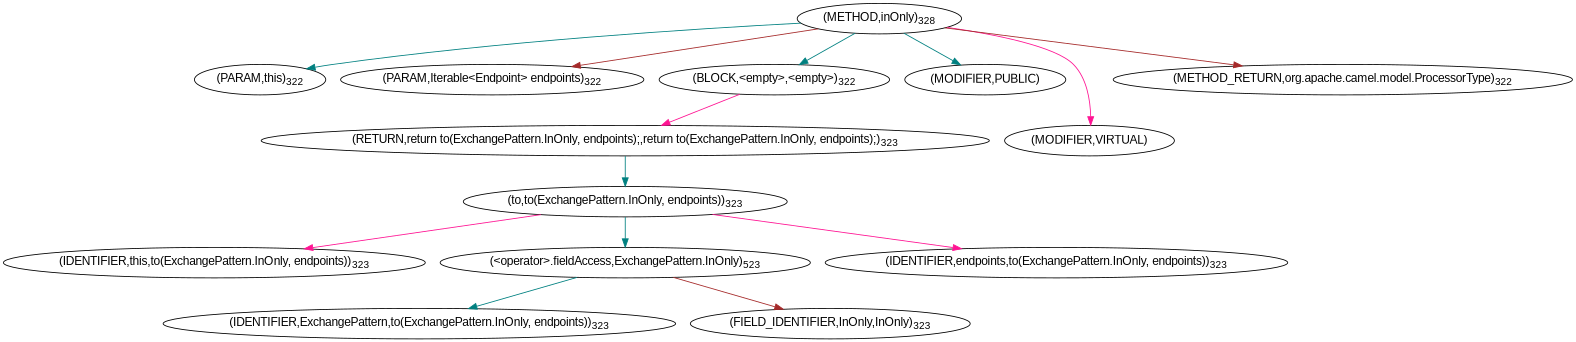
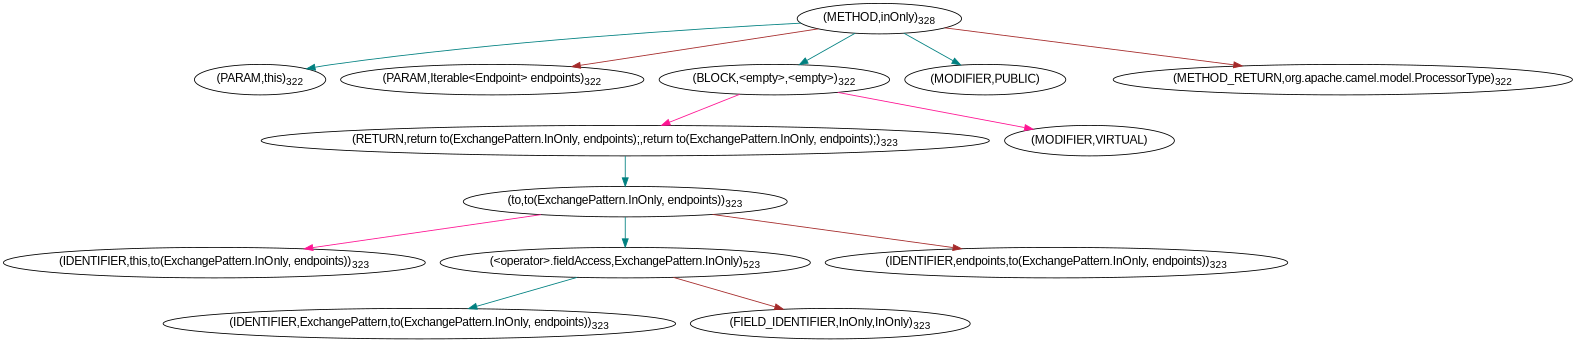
edge "(METHOD,inOnly)" -> "(MODIFIER,VIRTUAL)": now "(BLOCK,<empty>,<empty>)" -> "(MODIFIER,VIRTUAL)"
edge "(to,to(ExchangePattern.InOnly, endpoints))" -> "(IDENTIFIER,endpoints,to(ExchangePattern.InOnly, endpoints))": color deeppink -> brown
